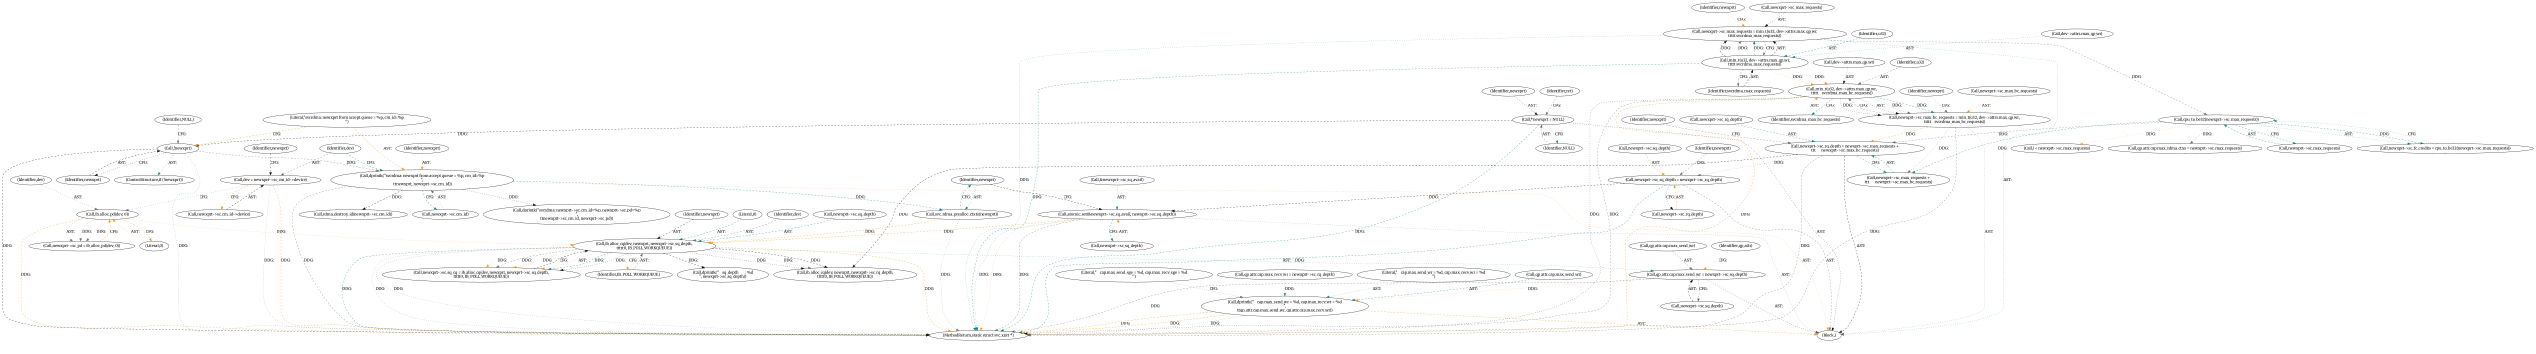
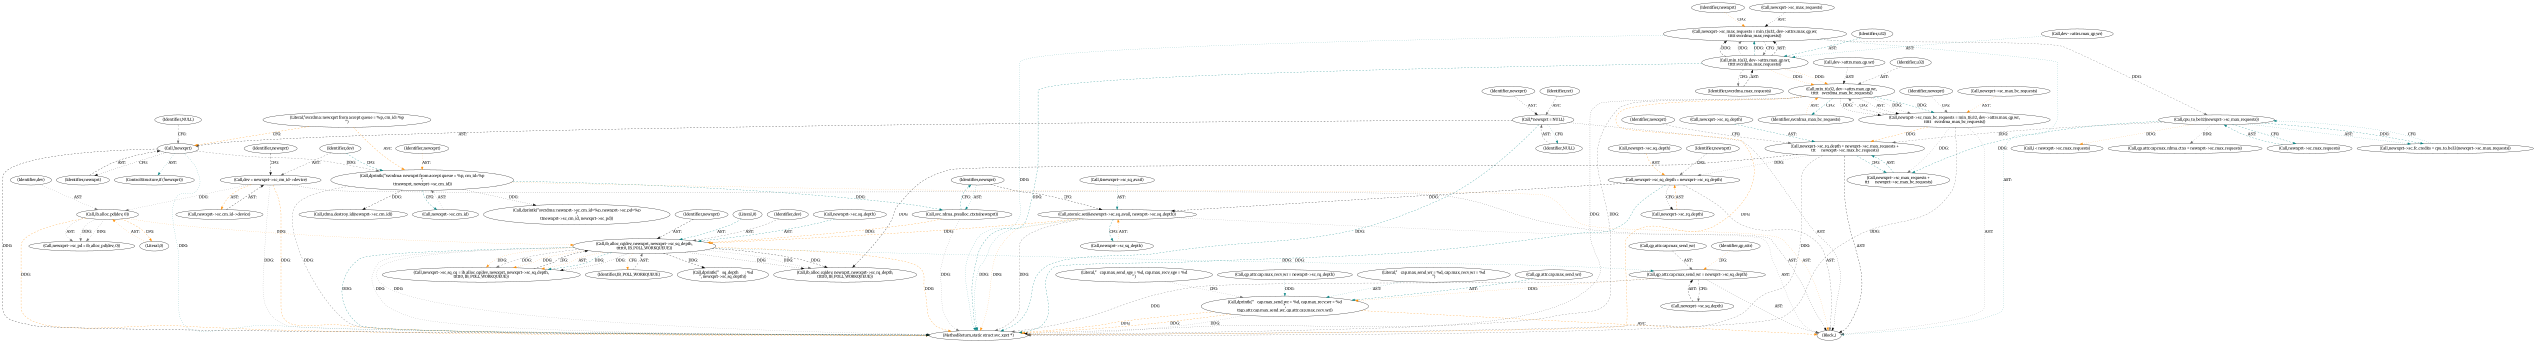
edge "(Identifier,ret)" -> "(Call,*newxprt = NULL)": label "CFG: " -> "AST: "
edge "(Call,*newxprt = NULL)" -> "(Call,!newxprt)": label "DDG: " -> "AST: "
edge "(Call,dev = newxprt->sc_cm_id->device)" -> "(Block,)": added, label "AST:"
edge "(Call,dev = newxprt->sc_cm_id->device)" -> "(Call,ib_alloc_pd(dev, 0))": label "CFG: " -> "DDG: "
edge "(Call,dev = newxprt->sc_cm_id->device)" -> "(Call,newxprt->sc_cm_id->device)": label "CFG: " -> "AST: "
edge "(Call,newxprt->sc_pd = ib_alloc_pd(dev, 0))" -> "(Call,ib_alloc_pd(dev, 0))": removed, label "CFG:"
edge "(Call,newxprt->sc_sq_depth = newxprt->sc_rq_depth)" -> "(MethodReturn,static struct svc_xprt *)": label "AST: " -> "DDG: "
